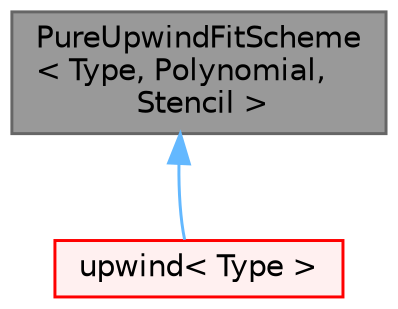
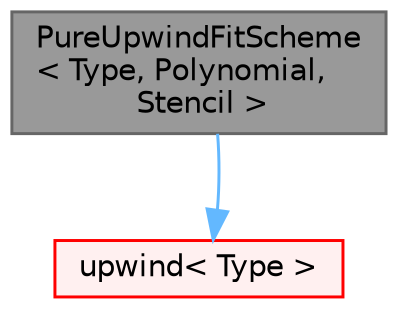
edge "upwind< Type >" -> "PureUpwindFitScheme < Type, Polynomial, Stencil >": reversed
